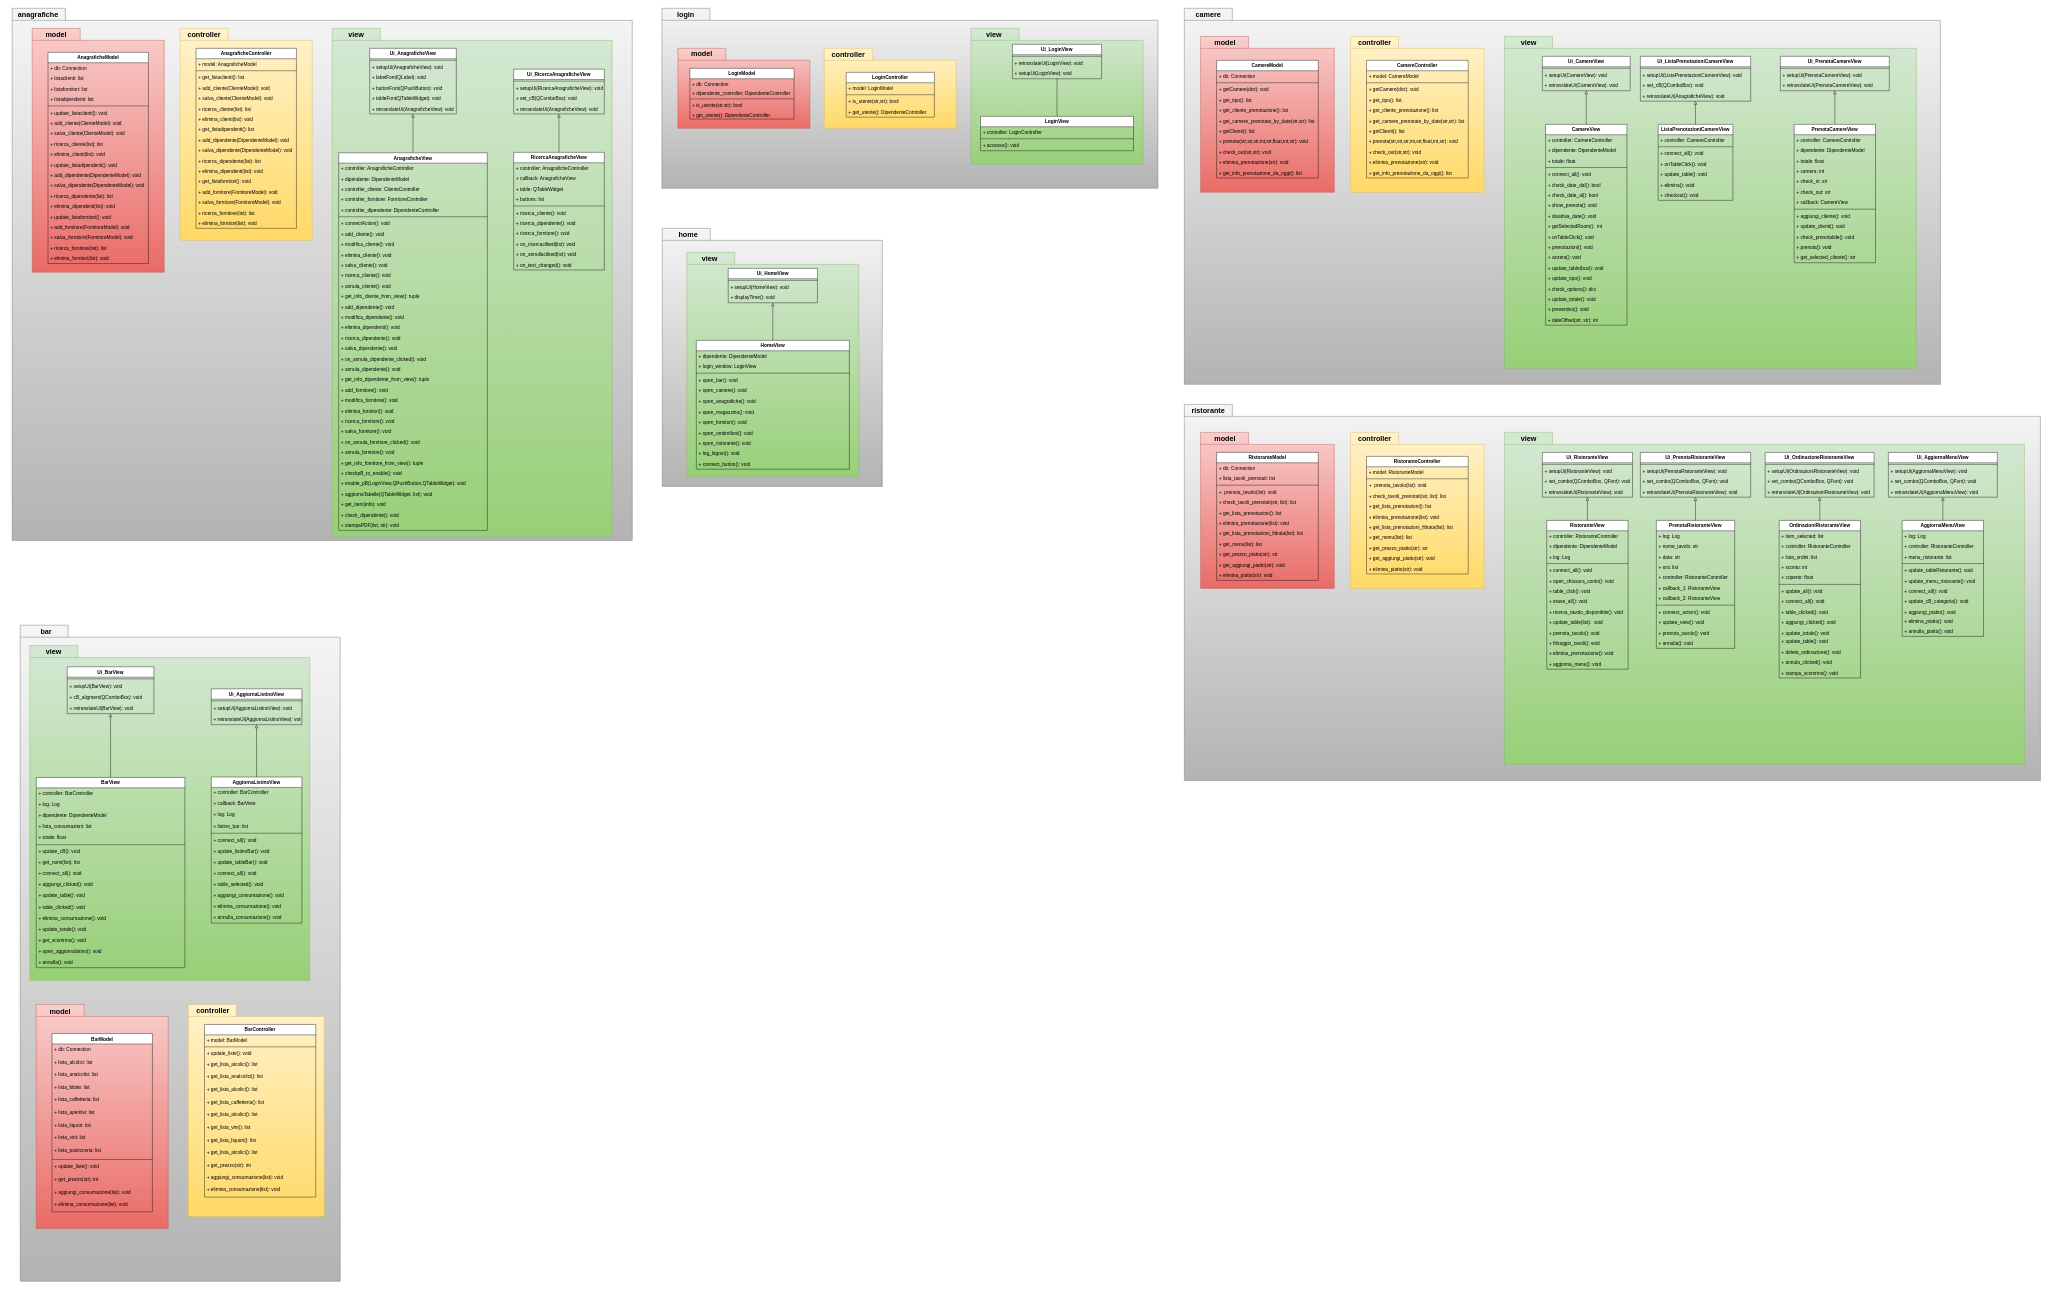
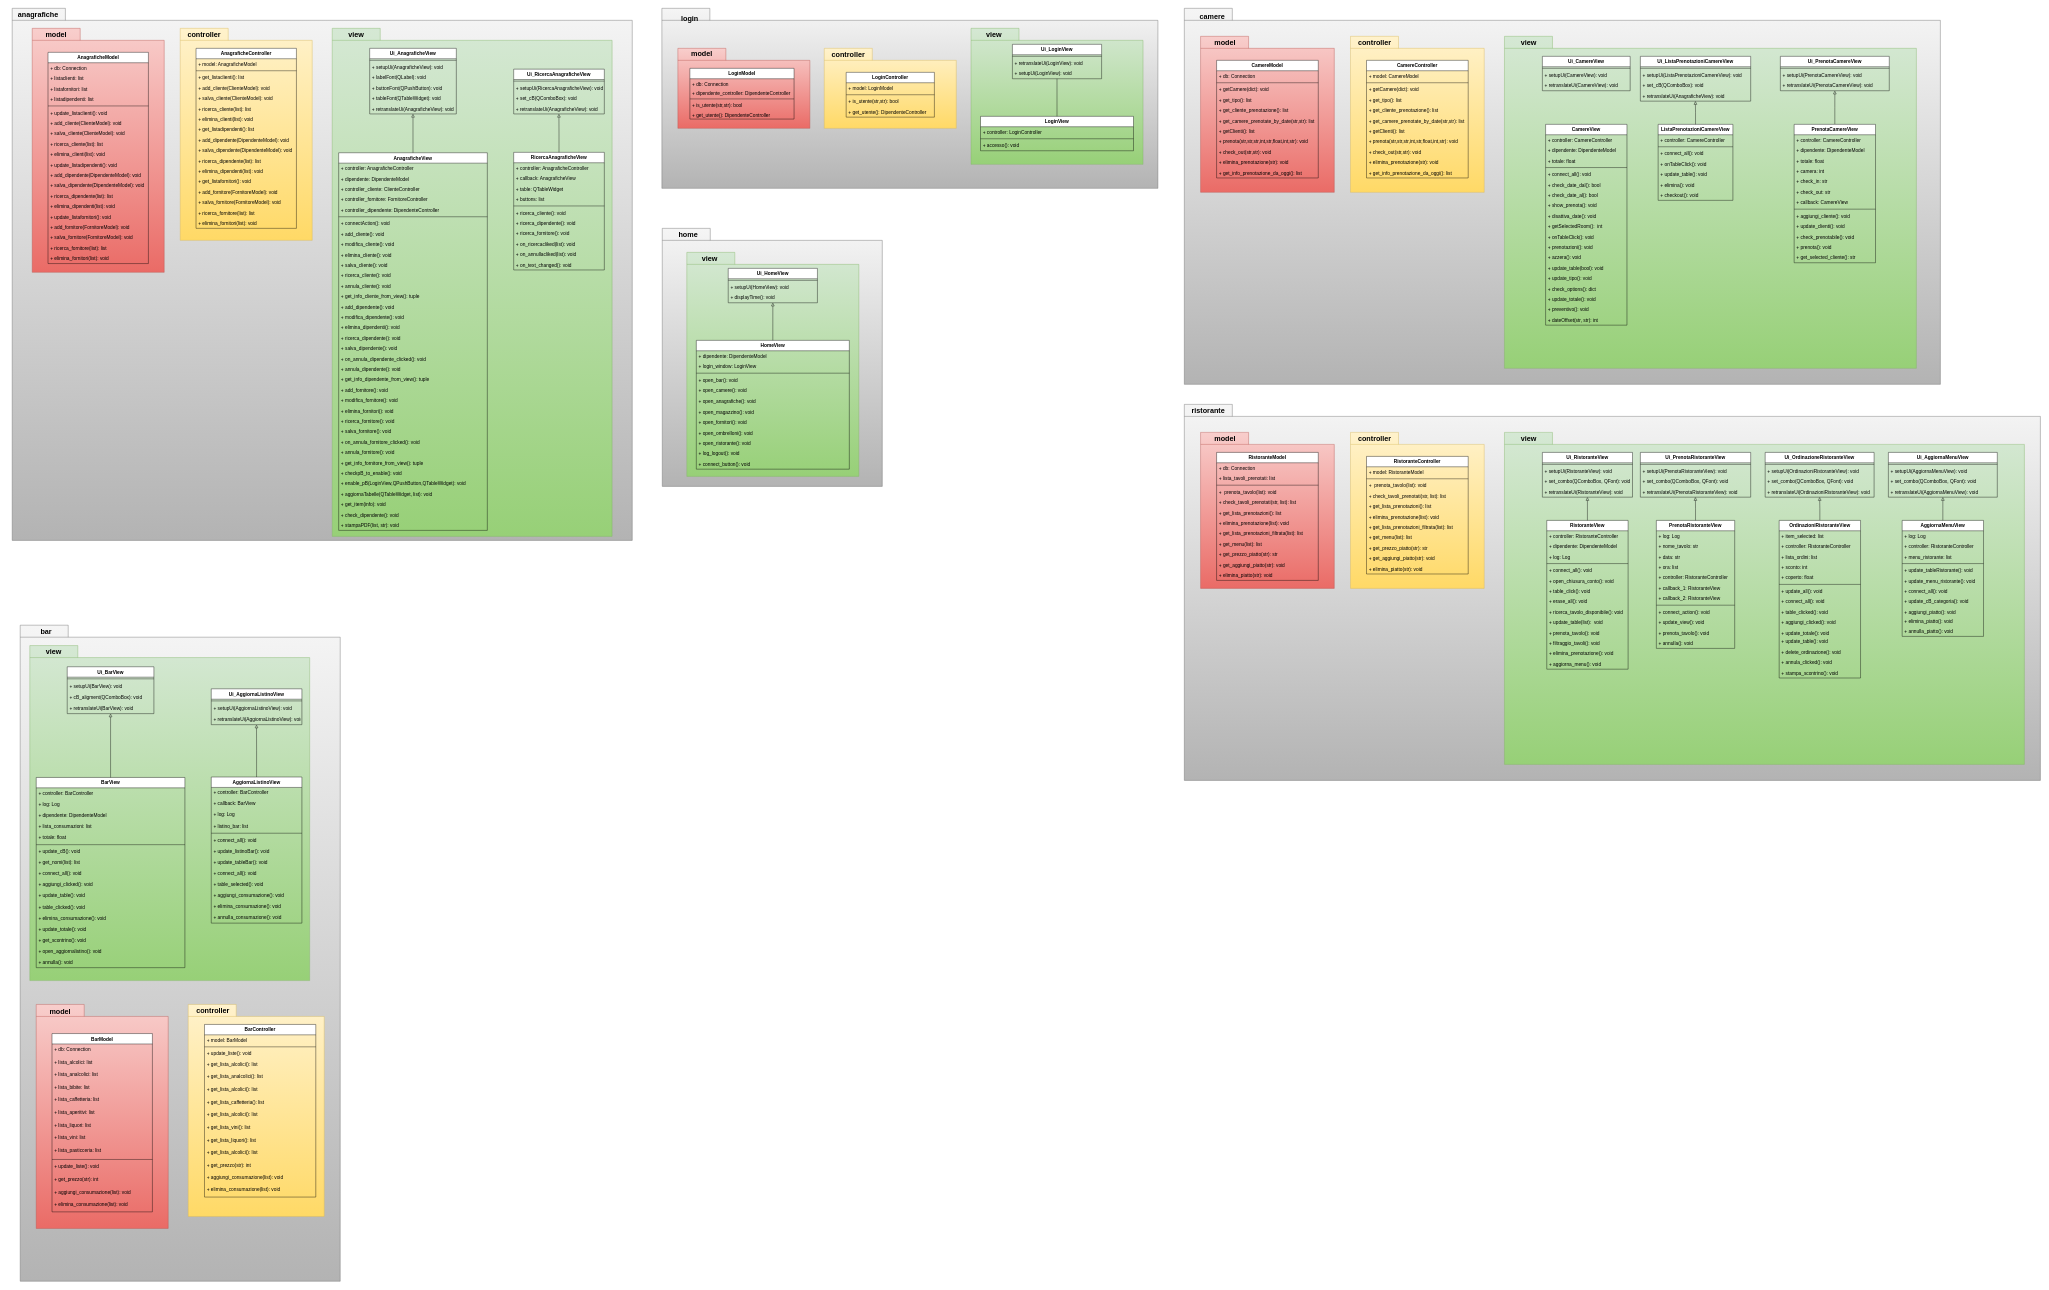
node "login": moved (686, 14) -> (690, 18)
node "camere": moved (1208, 14) -> (1212, 16)
edge "CamereView" -> "Ui_CamereView": removed
